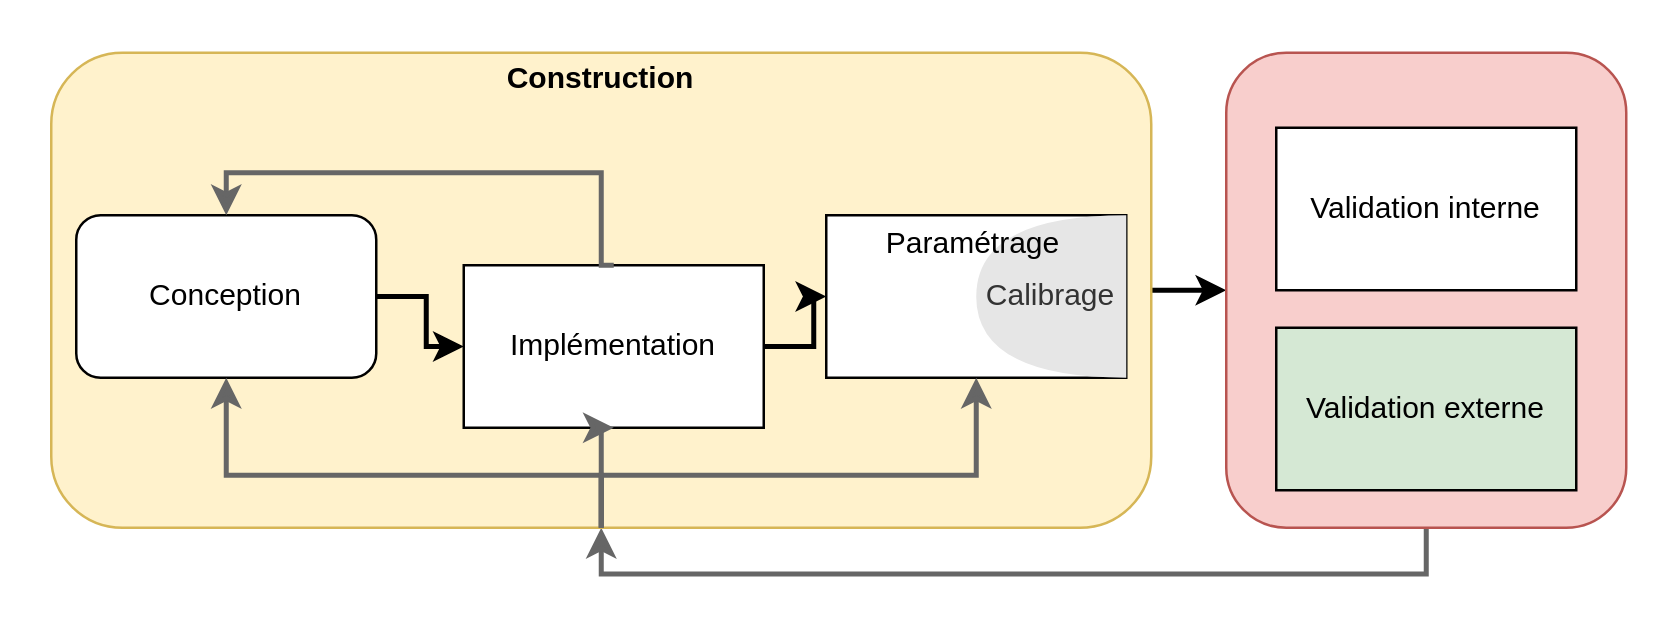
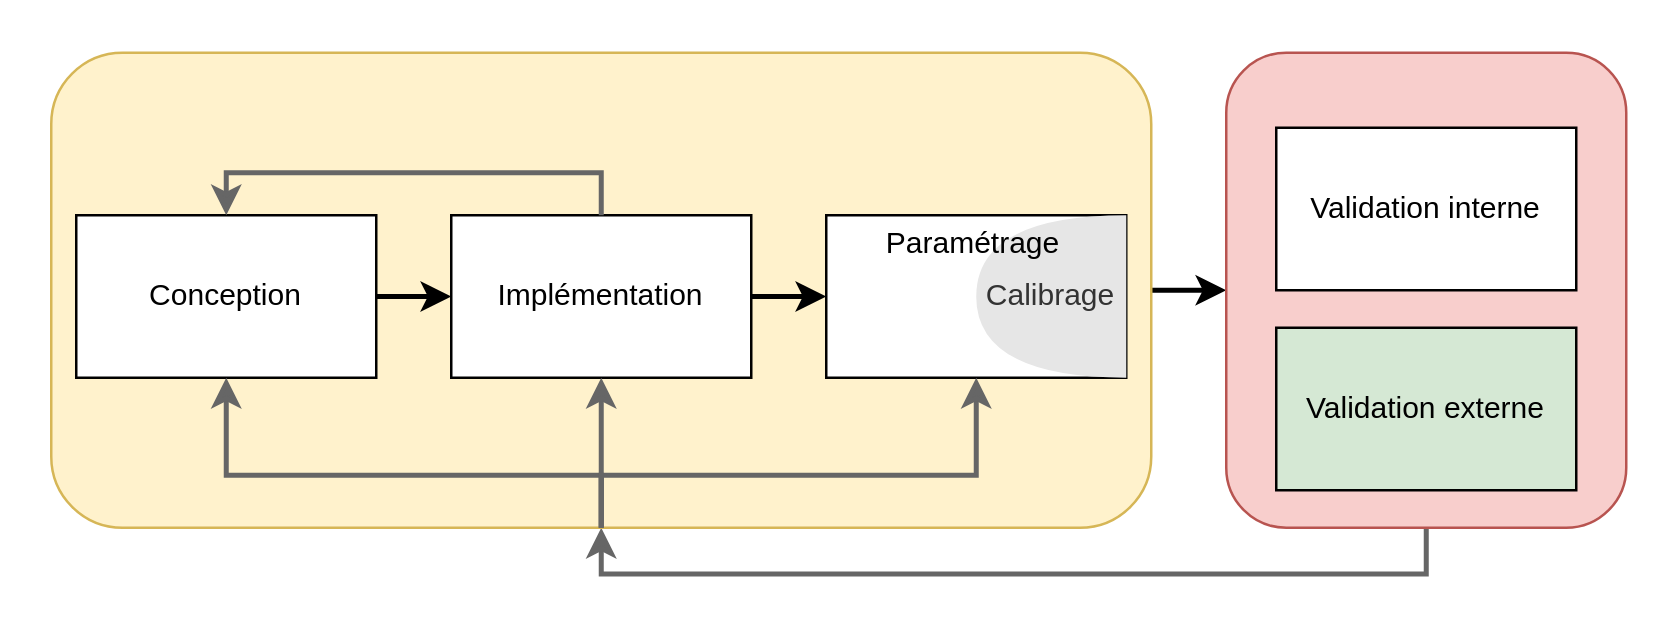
node "Construction": removed
node "Conception": shape rounded rectangle -> rectangle
node "Implémentation": moved (614, 346) -> (601, 296)
